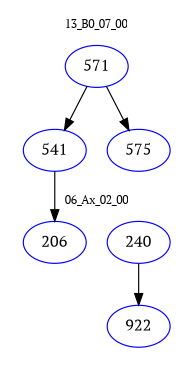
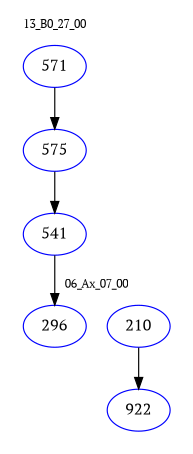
cluster "13_B0_07_00": label "13_B0_07_00" -> "13_B0_27_00"
edge "571" -> "541": now "575" -> "541"
cluster "06_Ax_02_00": label "06_Ax_02_00" -> "06_Ax_07_00"
node "206": label "206" -> "296"
node "240": label "240" -> "210"
